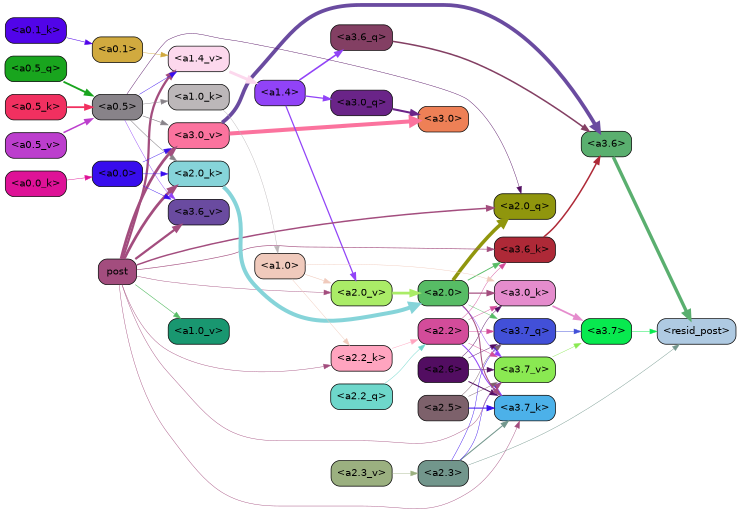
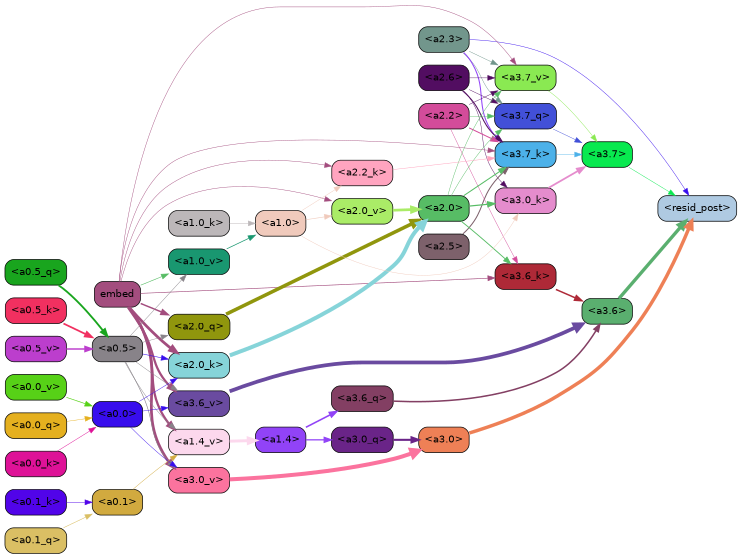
edge "<a3.0_v>" -> "<a3.6>": now "<a3.6_v>" -> "<a3.6>"
edge "<a0.5>" -> "<a2.0_q>": color #520d61 -> #888389
edge "<a0.5>" -> "<a1.4_v>": color #380ded -> #888389
edge "<a0.5>" -> "<a1.0_k>": now "<a0.5>" -> "<a1.0_v>"
edge "<a0.5>" -> "<a2.0_k>": color #888389 -> #380ded
edge "<a0.5>" -> "<a3.6_v>": color #9143f7 -> #888389
edge "<a3.7_k>" -> "<a3.7>": added
edge "<a1.4>" -> "<a2.0_v>": removed
edge "<a1.0_v>" -> "<a1.0>": added
edge "<a2.0>" -> "<a2.0_q>": reversed
node "post": label "post" -> "embed"
edge "<a2.0>" -> "<a3.0_k>": color #a34d7e -> #57bc65
edge "<a2.2>" -> "<a3.0_k>": removed
edge "<a2.2>" -> "<a3.7_q>": color #d34c9a -> #57bc65
edge "<a2.0>" -> "<a3.7_v>": color #9143f7 -> #57bc65
edge "<a2.0>" -> "<a3.7_k>": color #a34d7e -> #57bc65
edge "<a2.2_k>" -> "<a2.2>": now "<a2.2_k>" -> "<a3.7_k>"
edge "<a2.2>" -> "<a3.7_v>": color #d34c9a -> #520d61
edge "<a3.0>" -> "<resid_post>": added
edge "<a2.2>" -> "<a3.7_k>": color #9143f7 -> #d34c9a
edge "<a2.5>" -> "<a3.7_q>": removed
node "<a0.0_v>": added
edge "<a2.5>" -> "<a3.7_v>": removed
node "<a2.2_q>": removed
edge "<a2.3>" -> "<a3.7_q>": color #380ded -> #72968c
edge "<a2.5>" -> "<a3.7_k>": color #380ded -> #7d616b
edge "<a2.3>" -> "<resid_post>": color #72968c -> #380ded
edge "<a2.3>" -> "<a3.7_v>": color #380ded -> #72968c
node "<a0.0_q>": added
edge "<a2.3>" -> "<a3.7_k>": color #72968c -> #9143f7
node "<a2.3_v>": removed
node "<a0.1_q>": added
